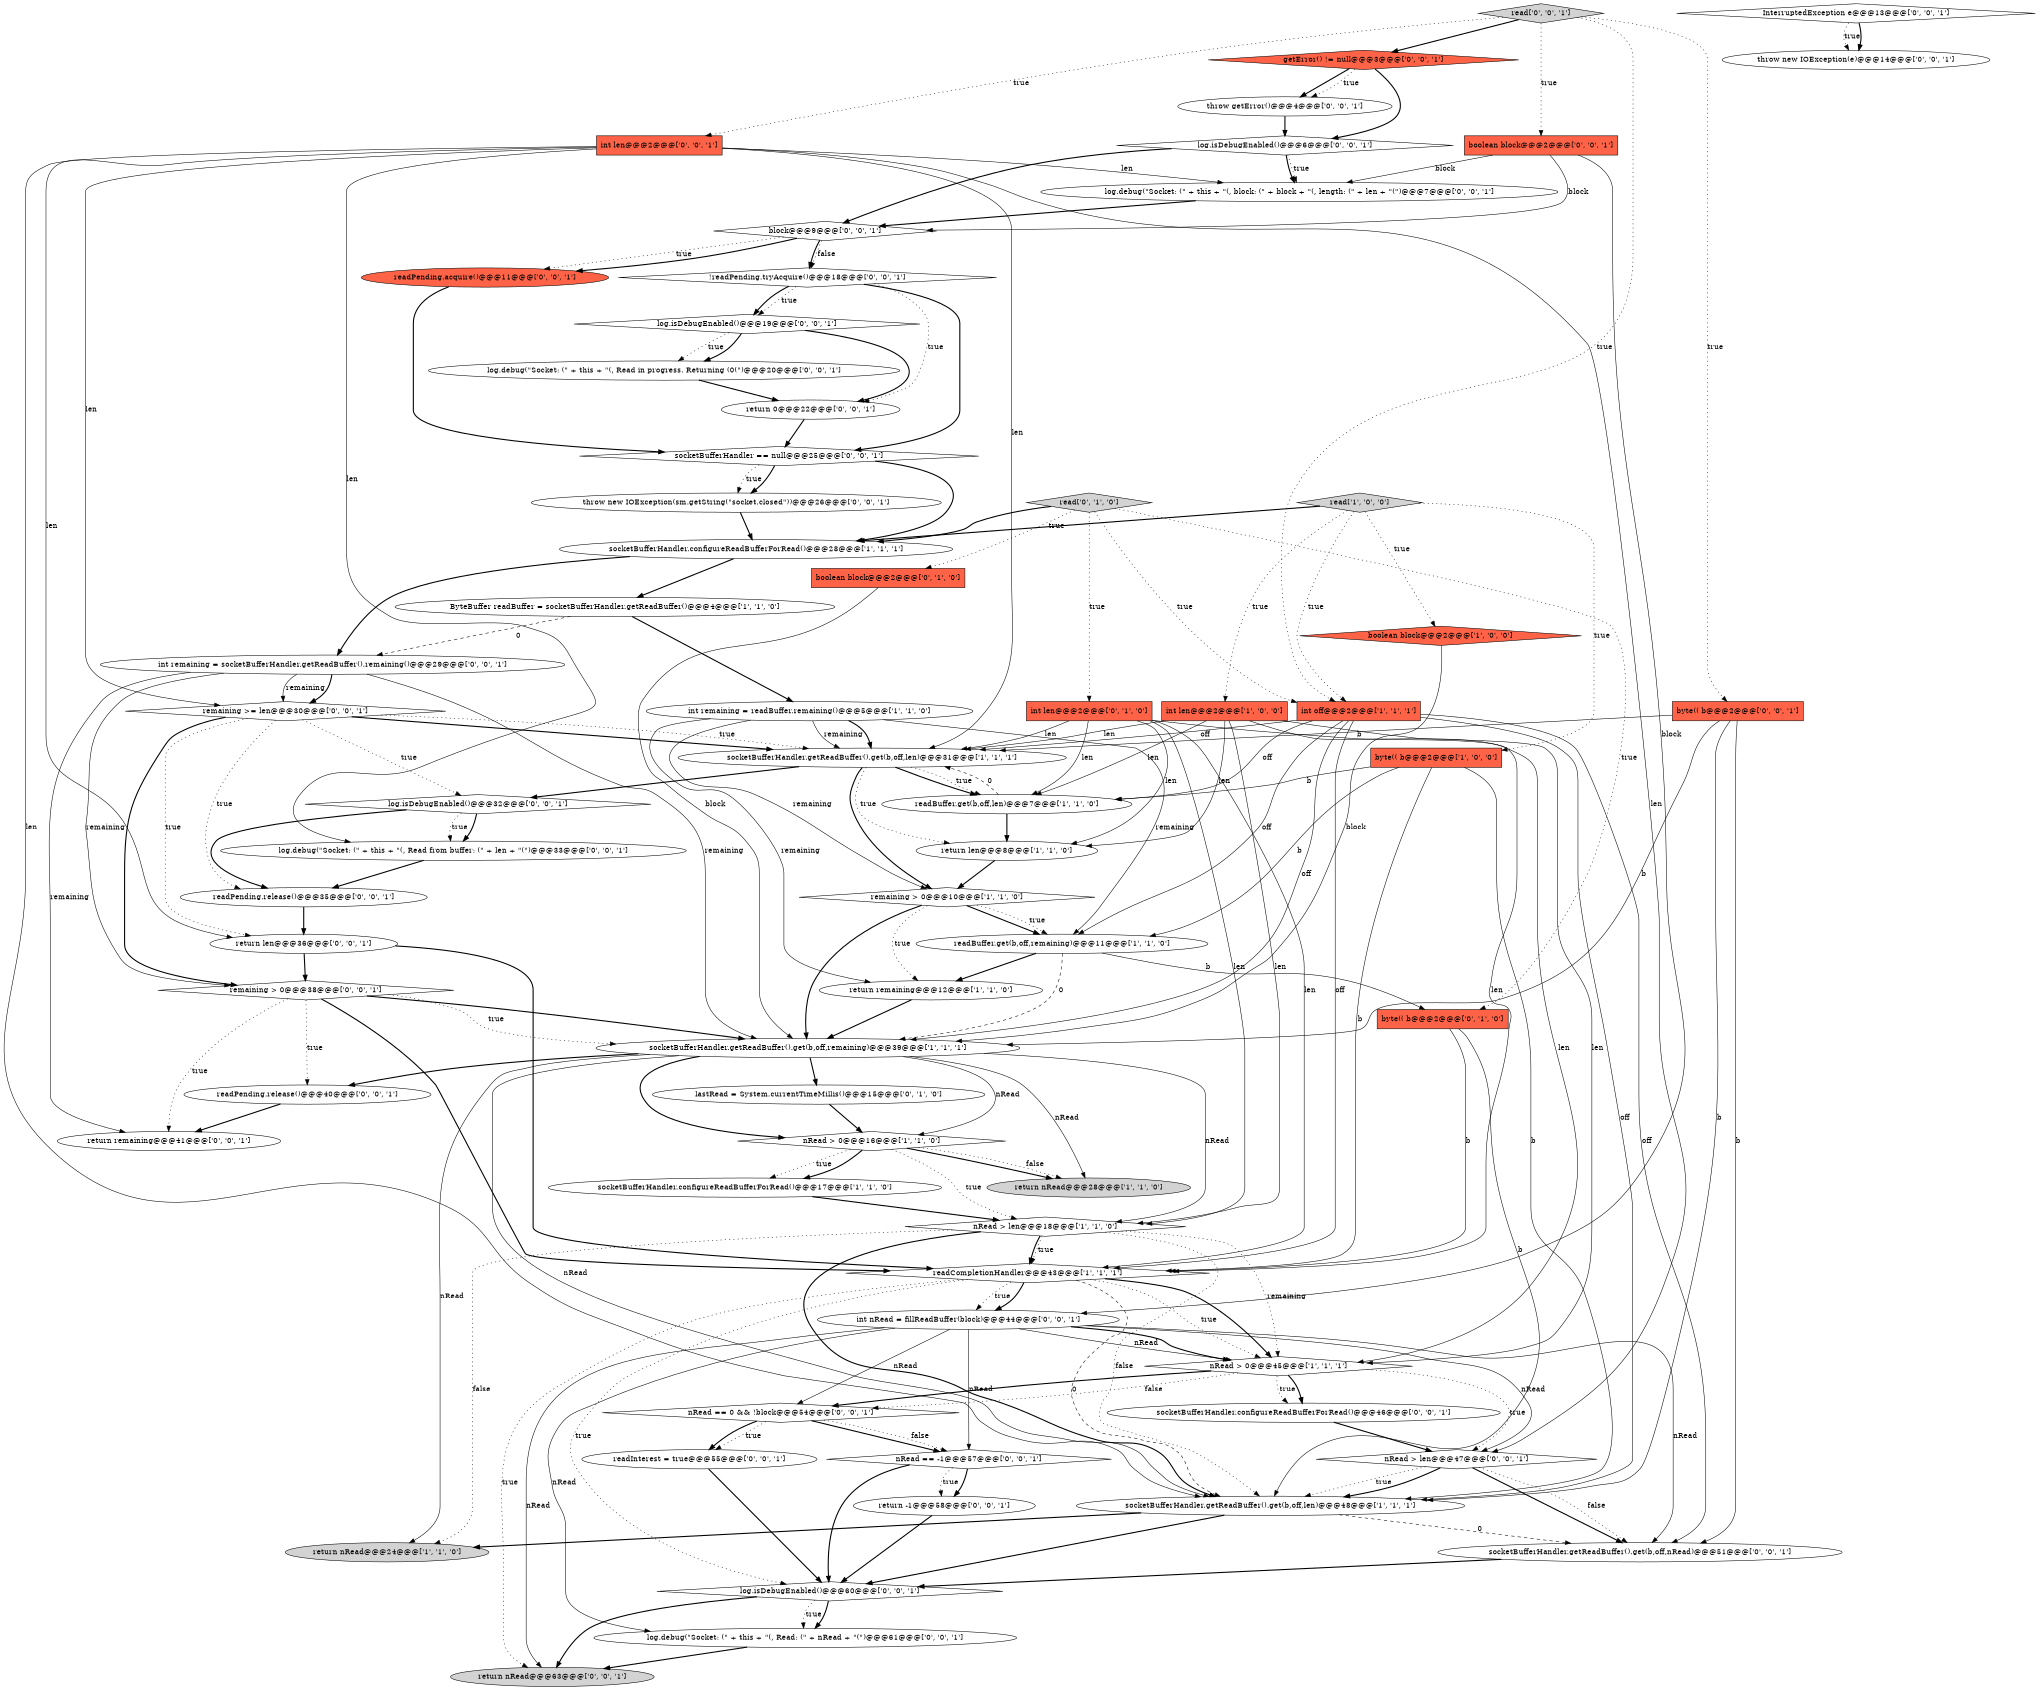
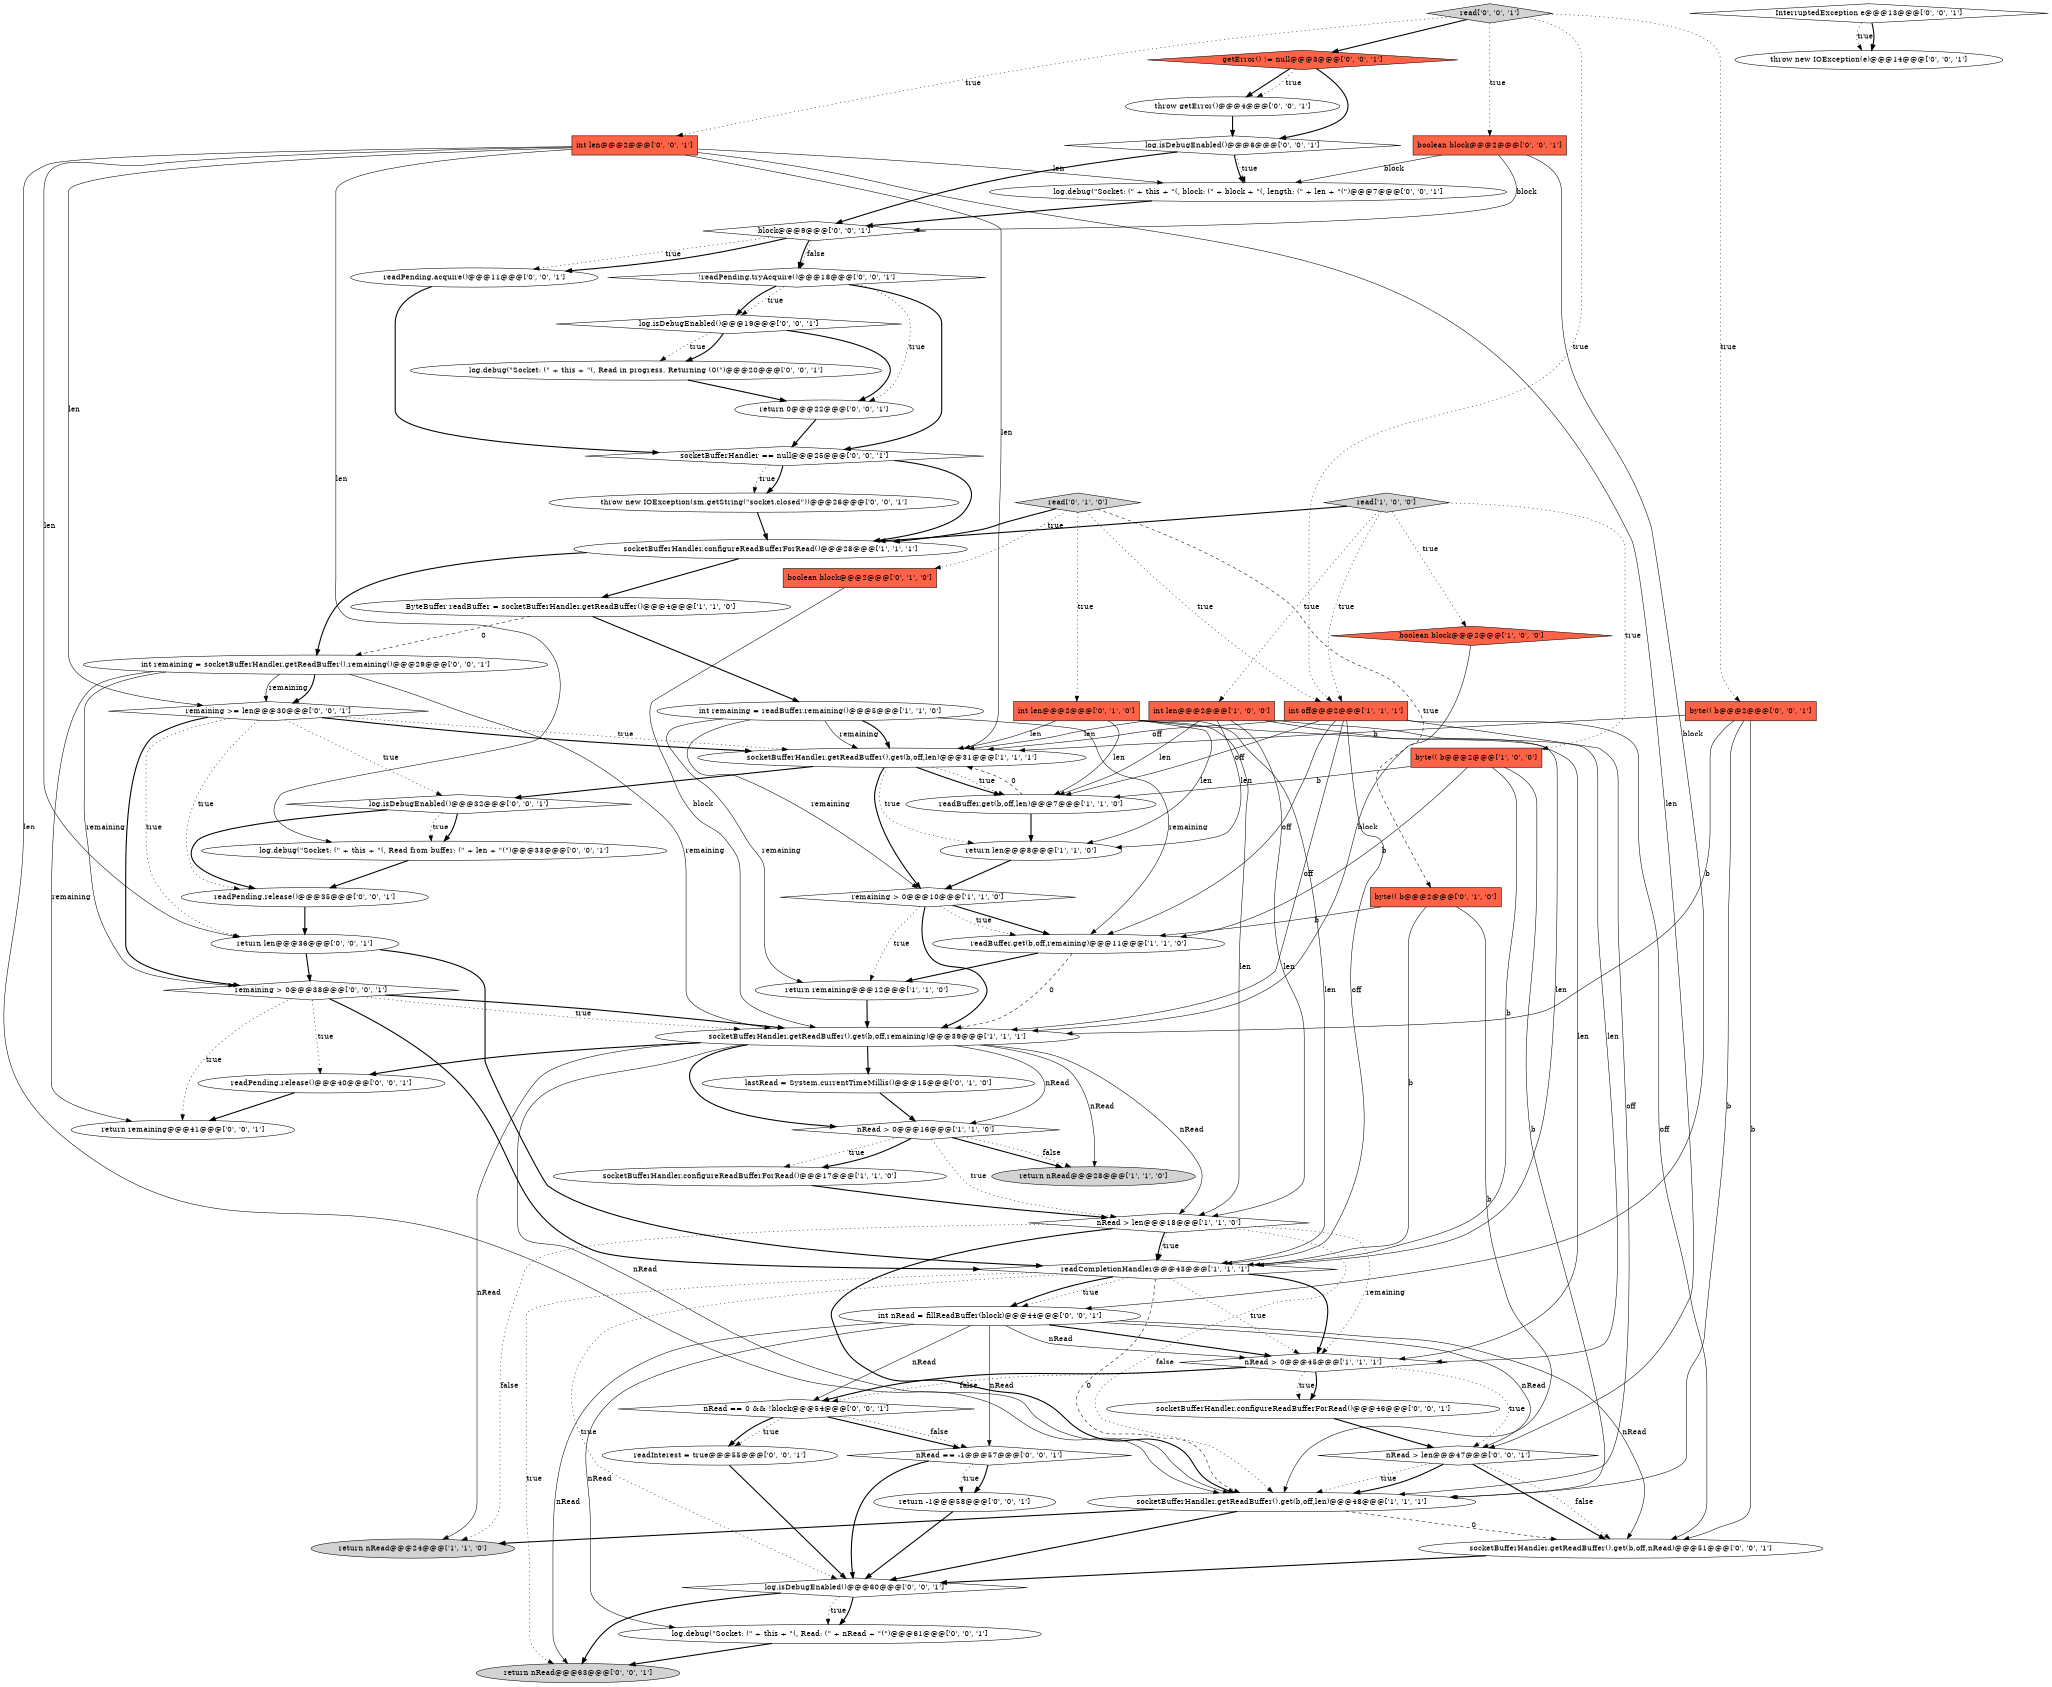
node "readPending.acquire()@@@11@@@['0', '0', '1']": fillcolor tomato -> white
edge "read['0', '1', '0']" -> "byte(( b@@@2@@@['0', '1', '0']": style dotted -> dashed
edge "readBuffer.get(b,off,remaining)@@@11@@@['1', '1', '0']" -> "byte(( b@@@2@@@['0', '1', '0']": reversed
